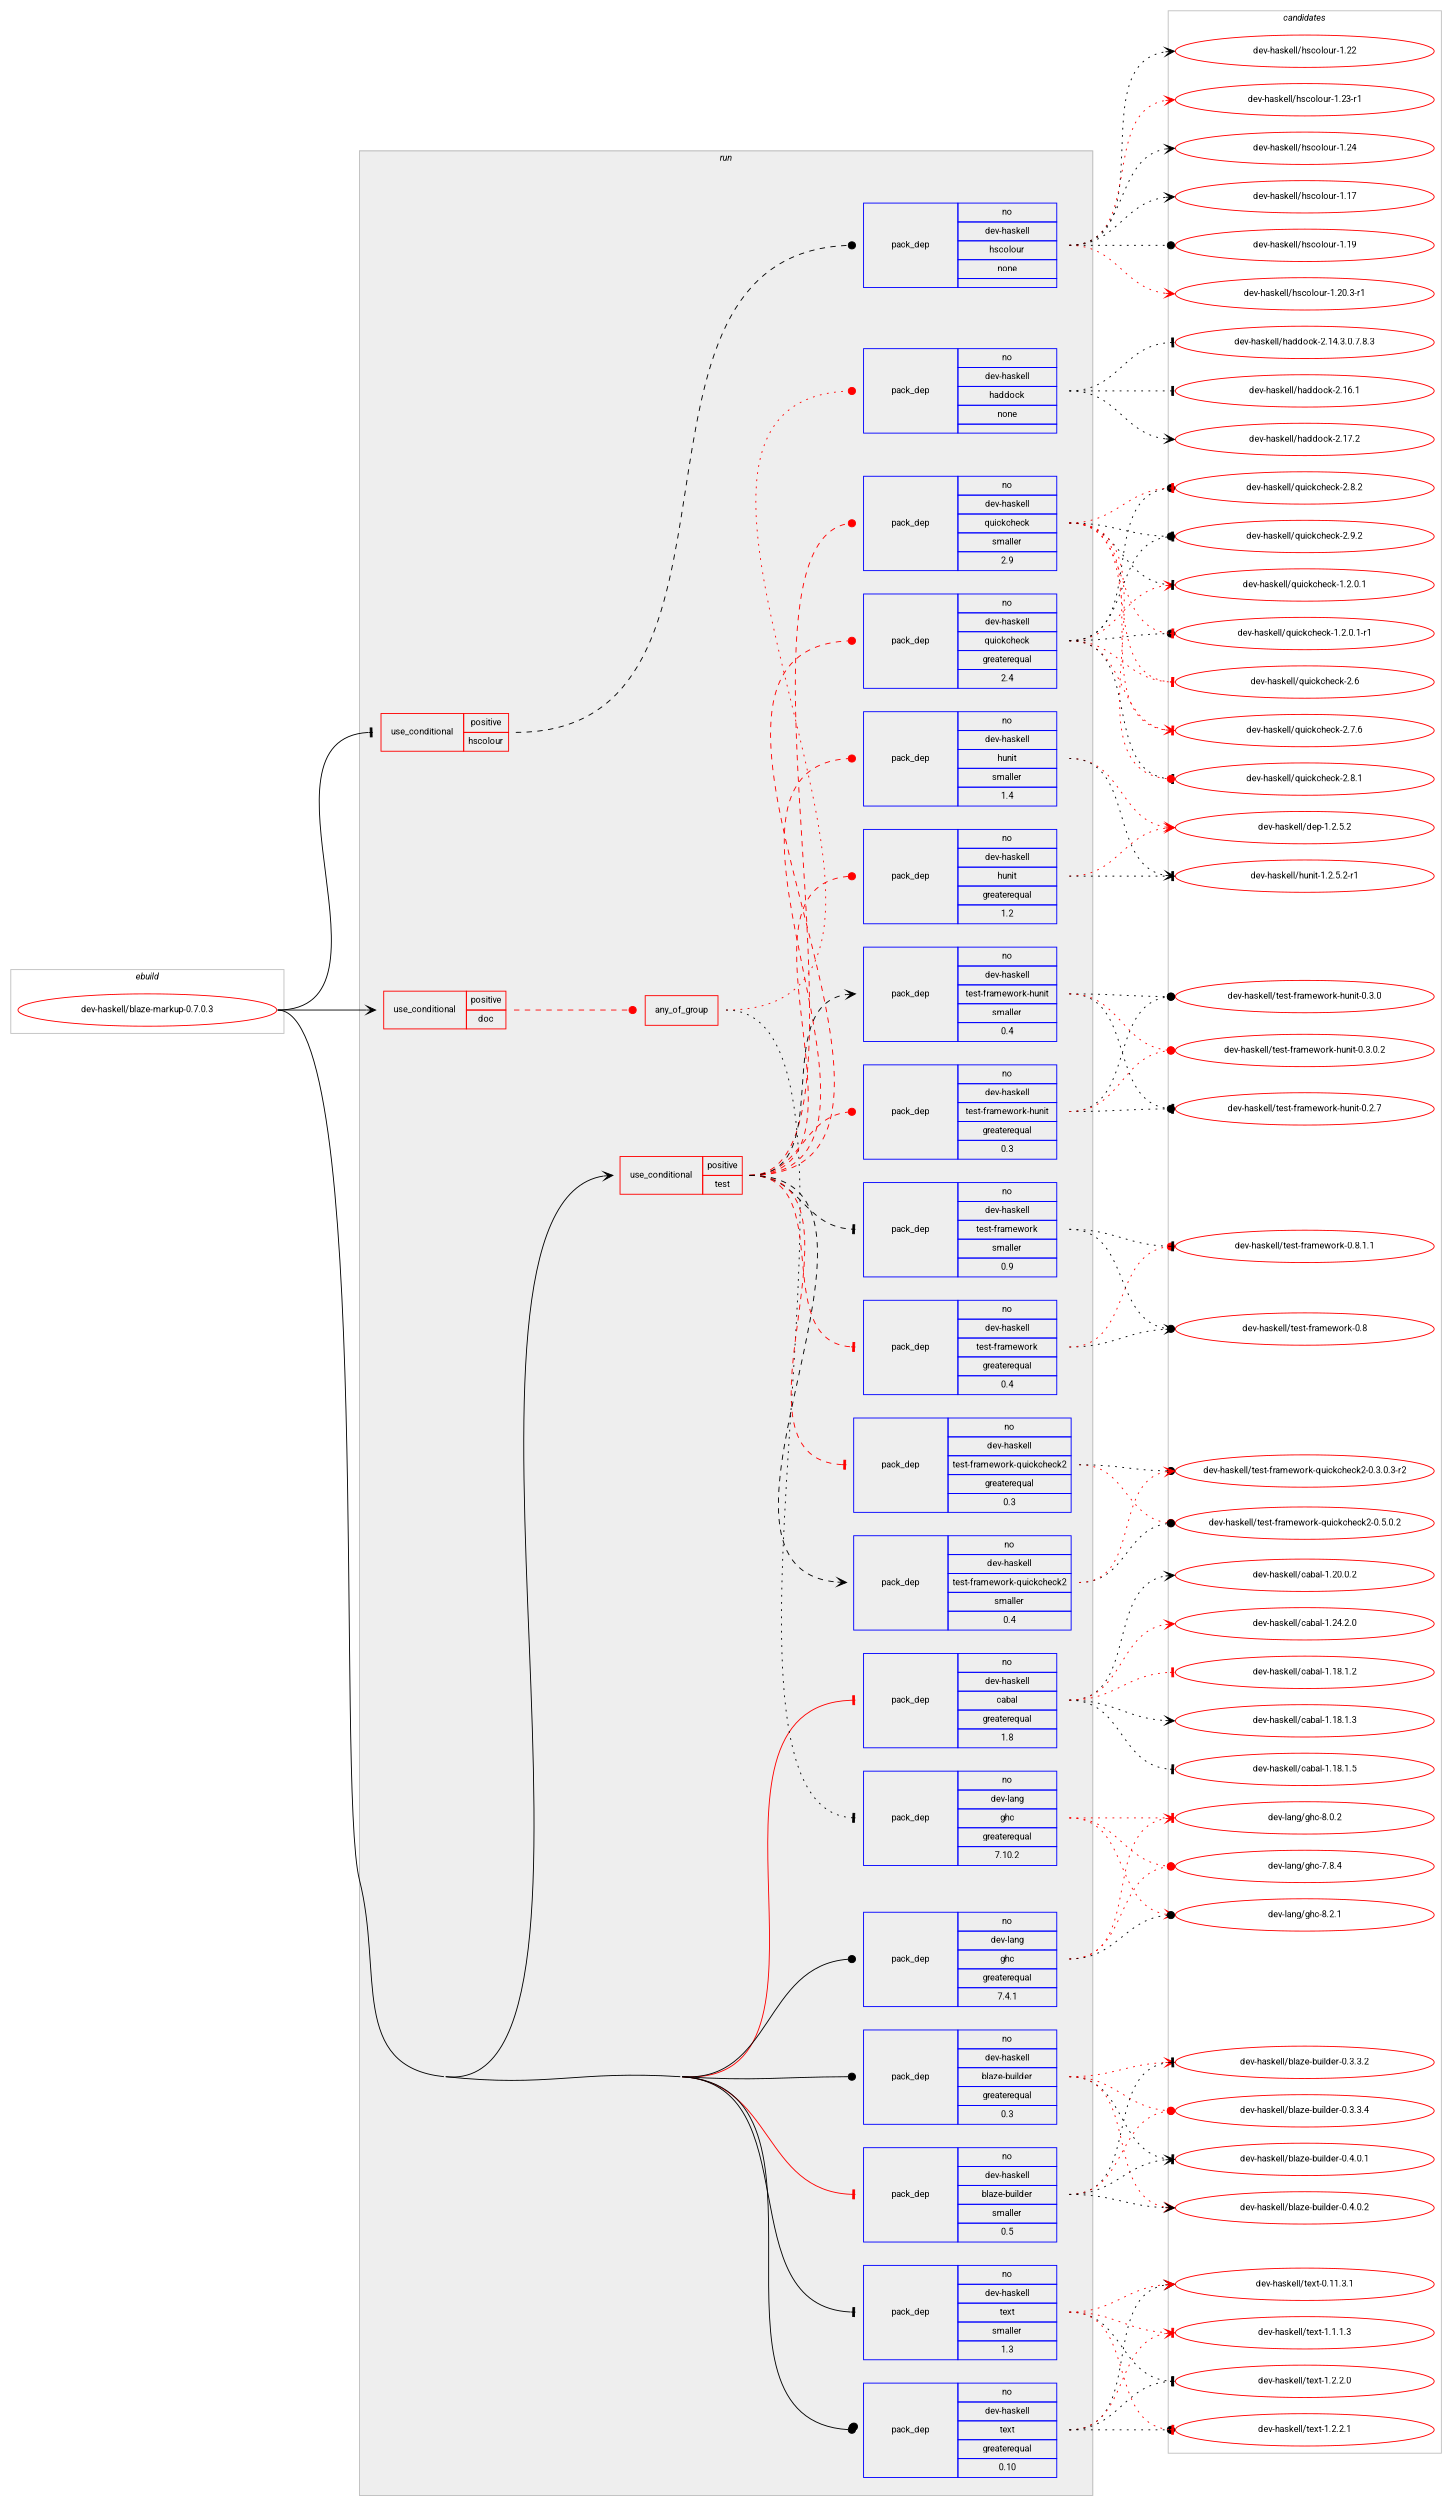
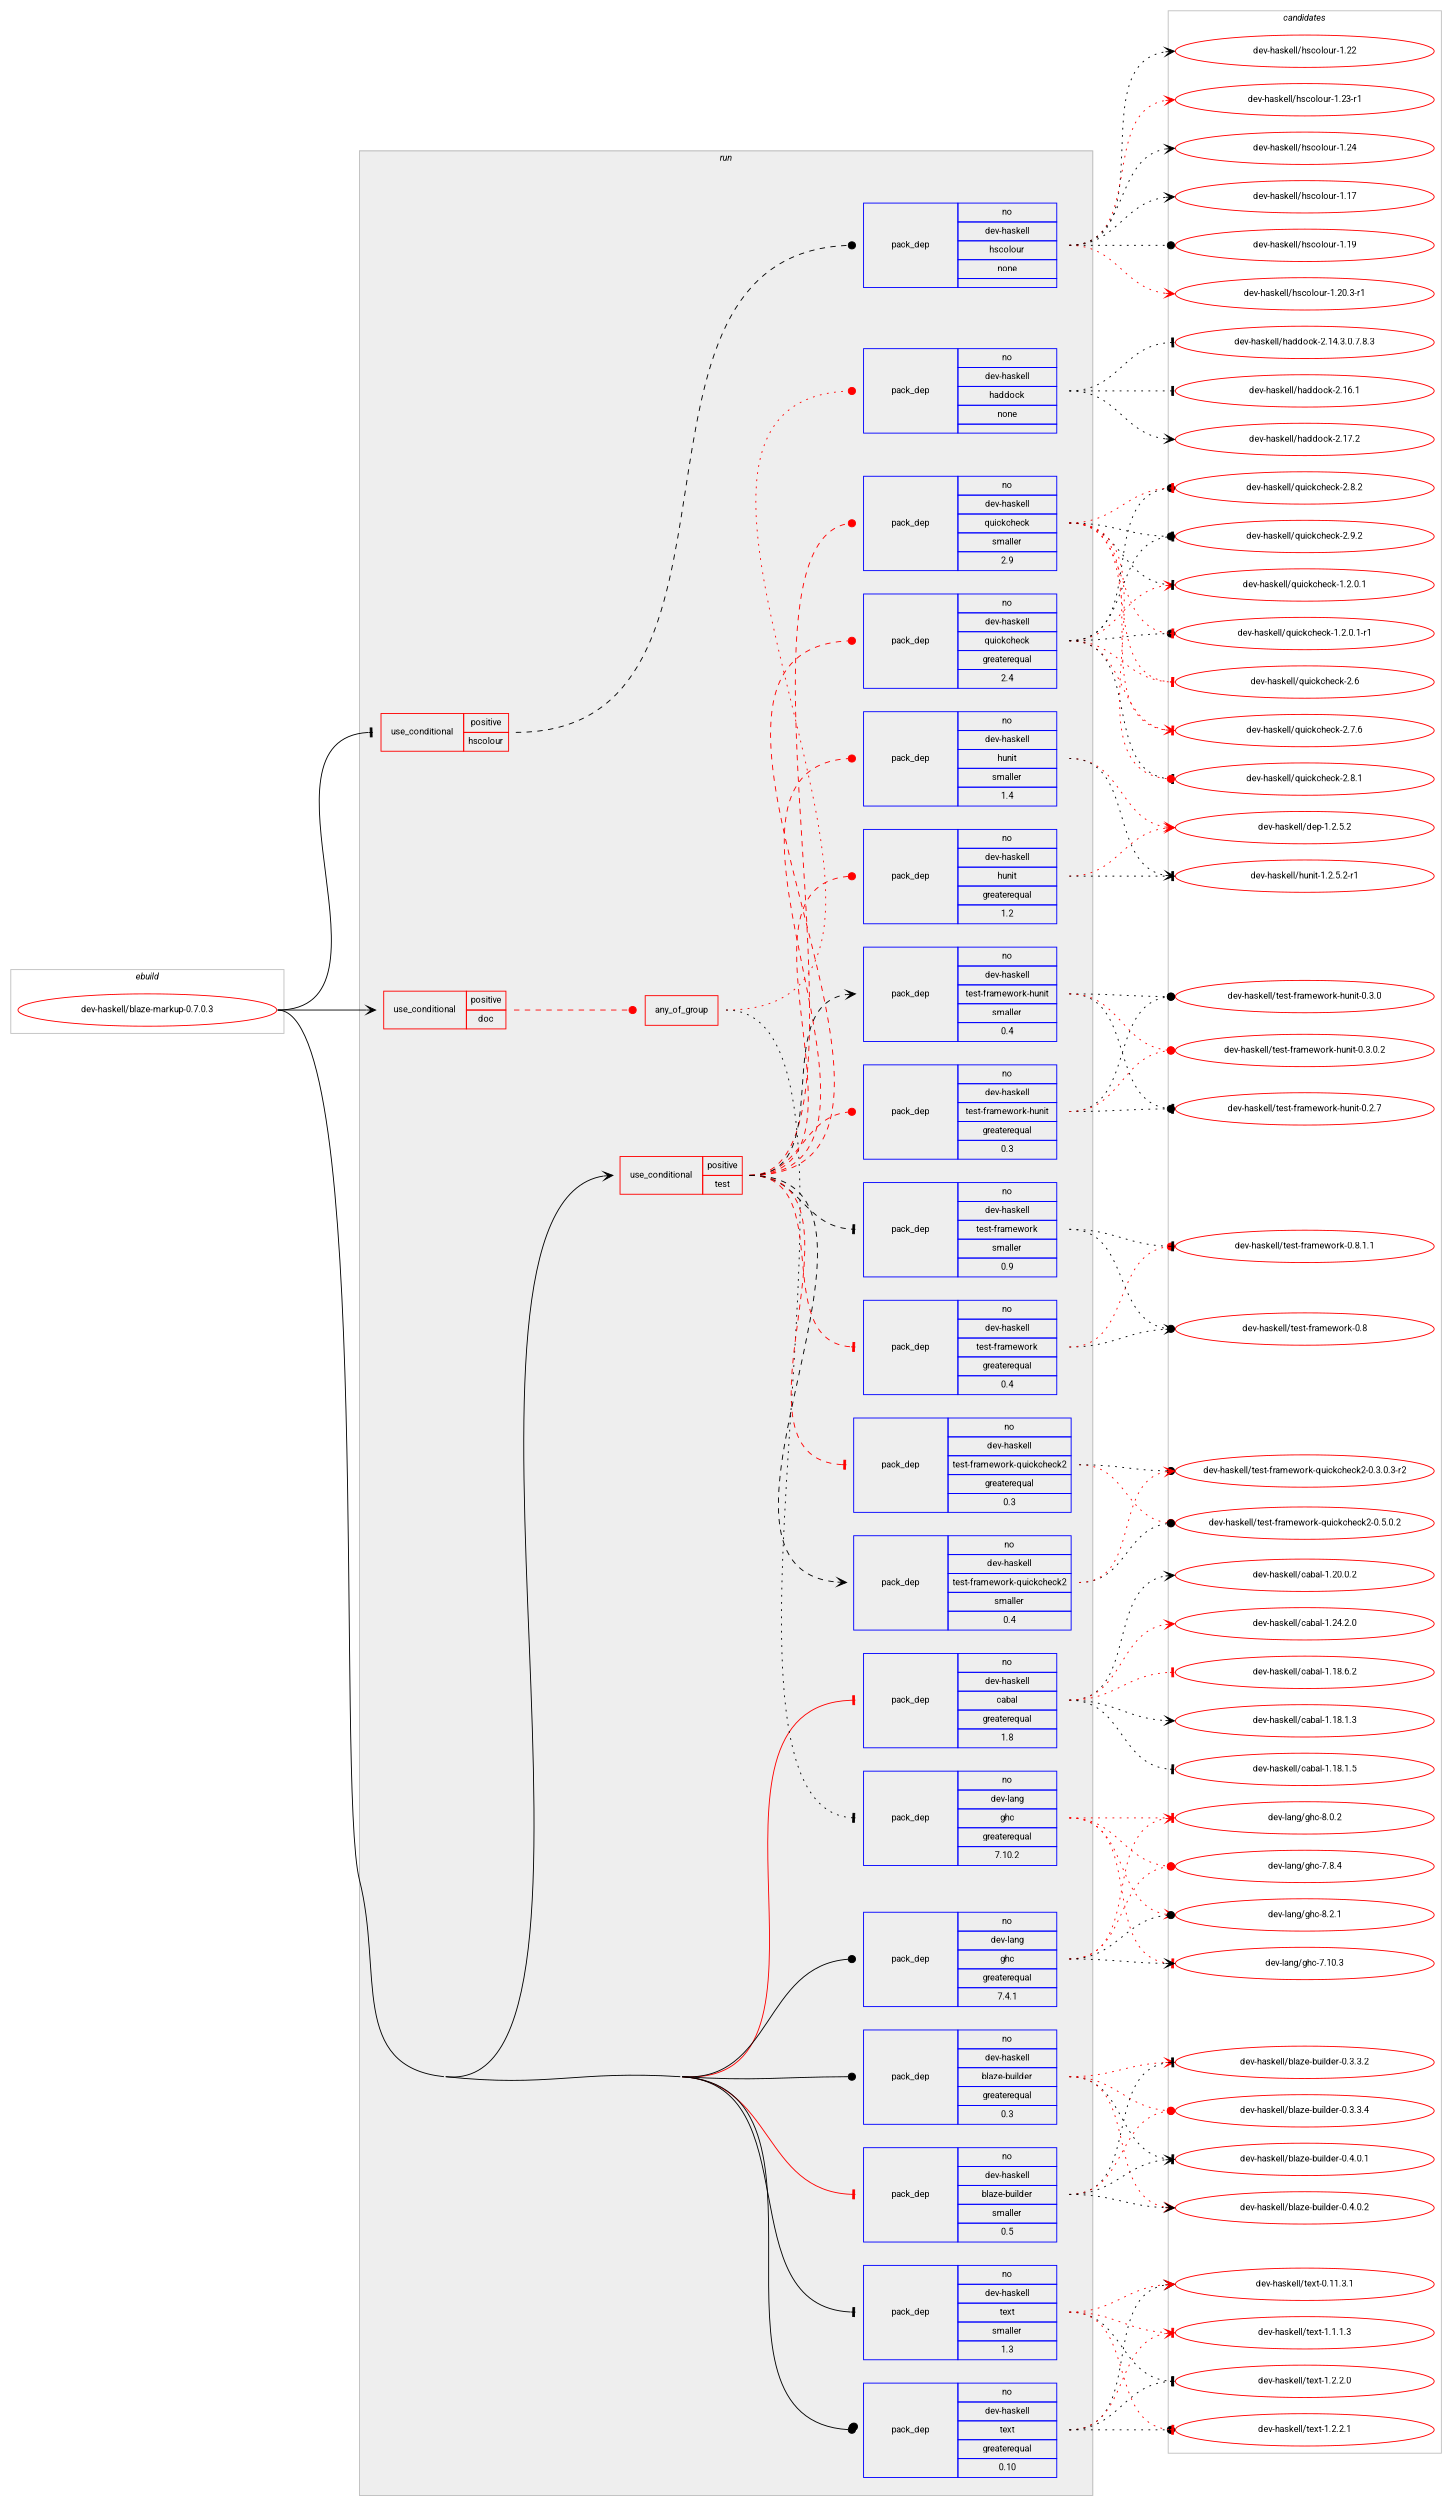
node "dev-haskell/cabal-1.18.1.2": label "dev-haskell/cabal-1.18.1.2" -> "dev-haskell/cabal-1.18.6.2"
node "dev-lang/ghc-7.10.3": added
